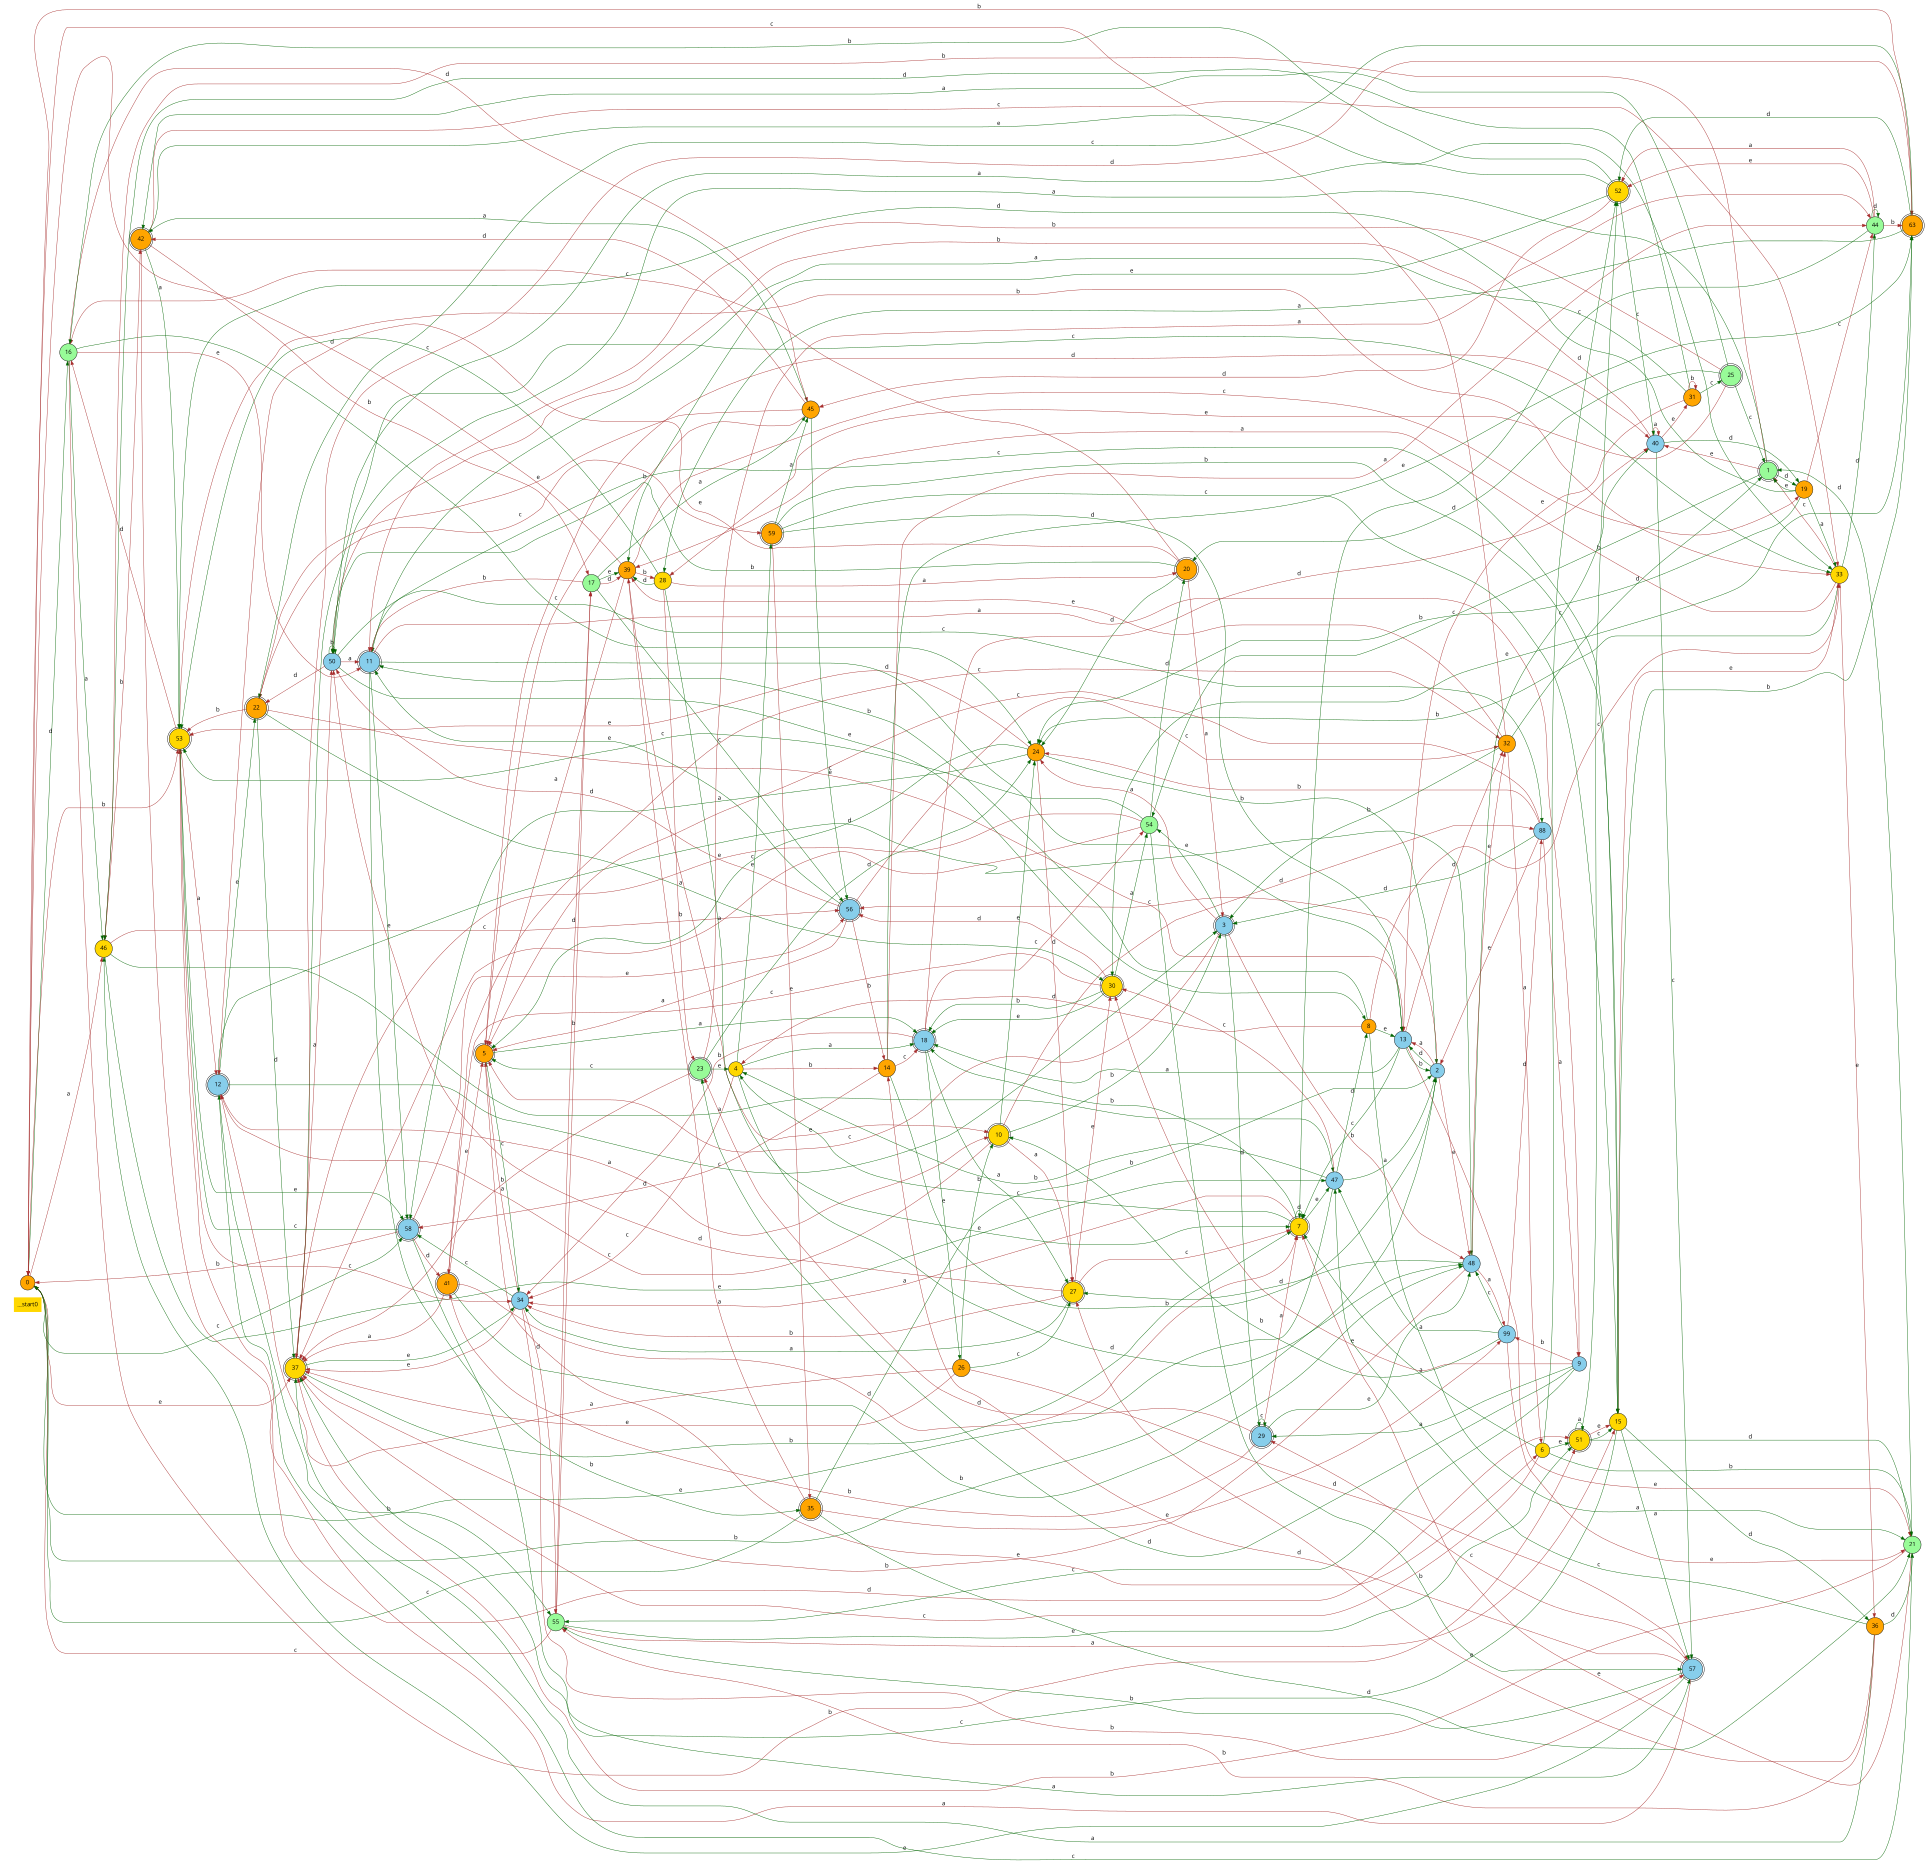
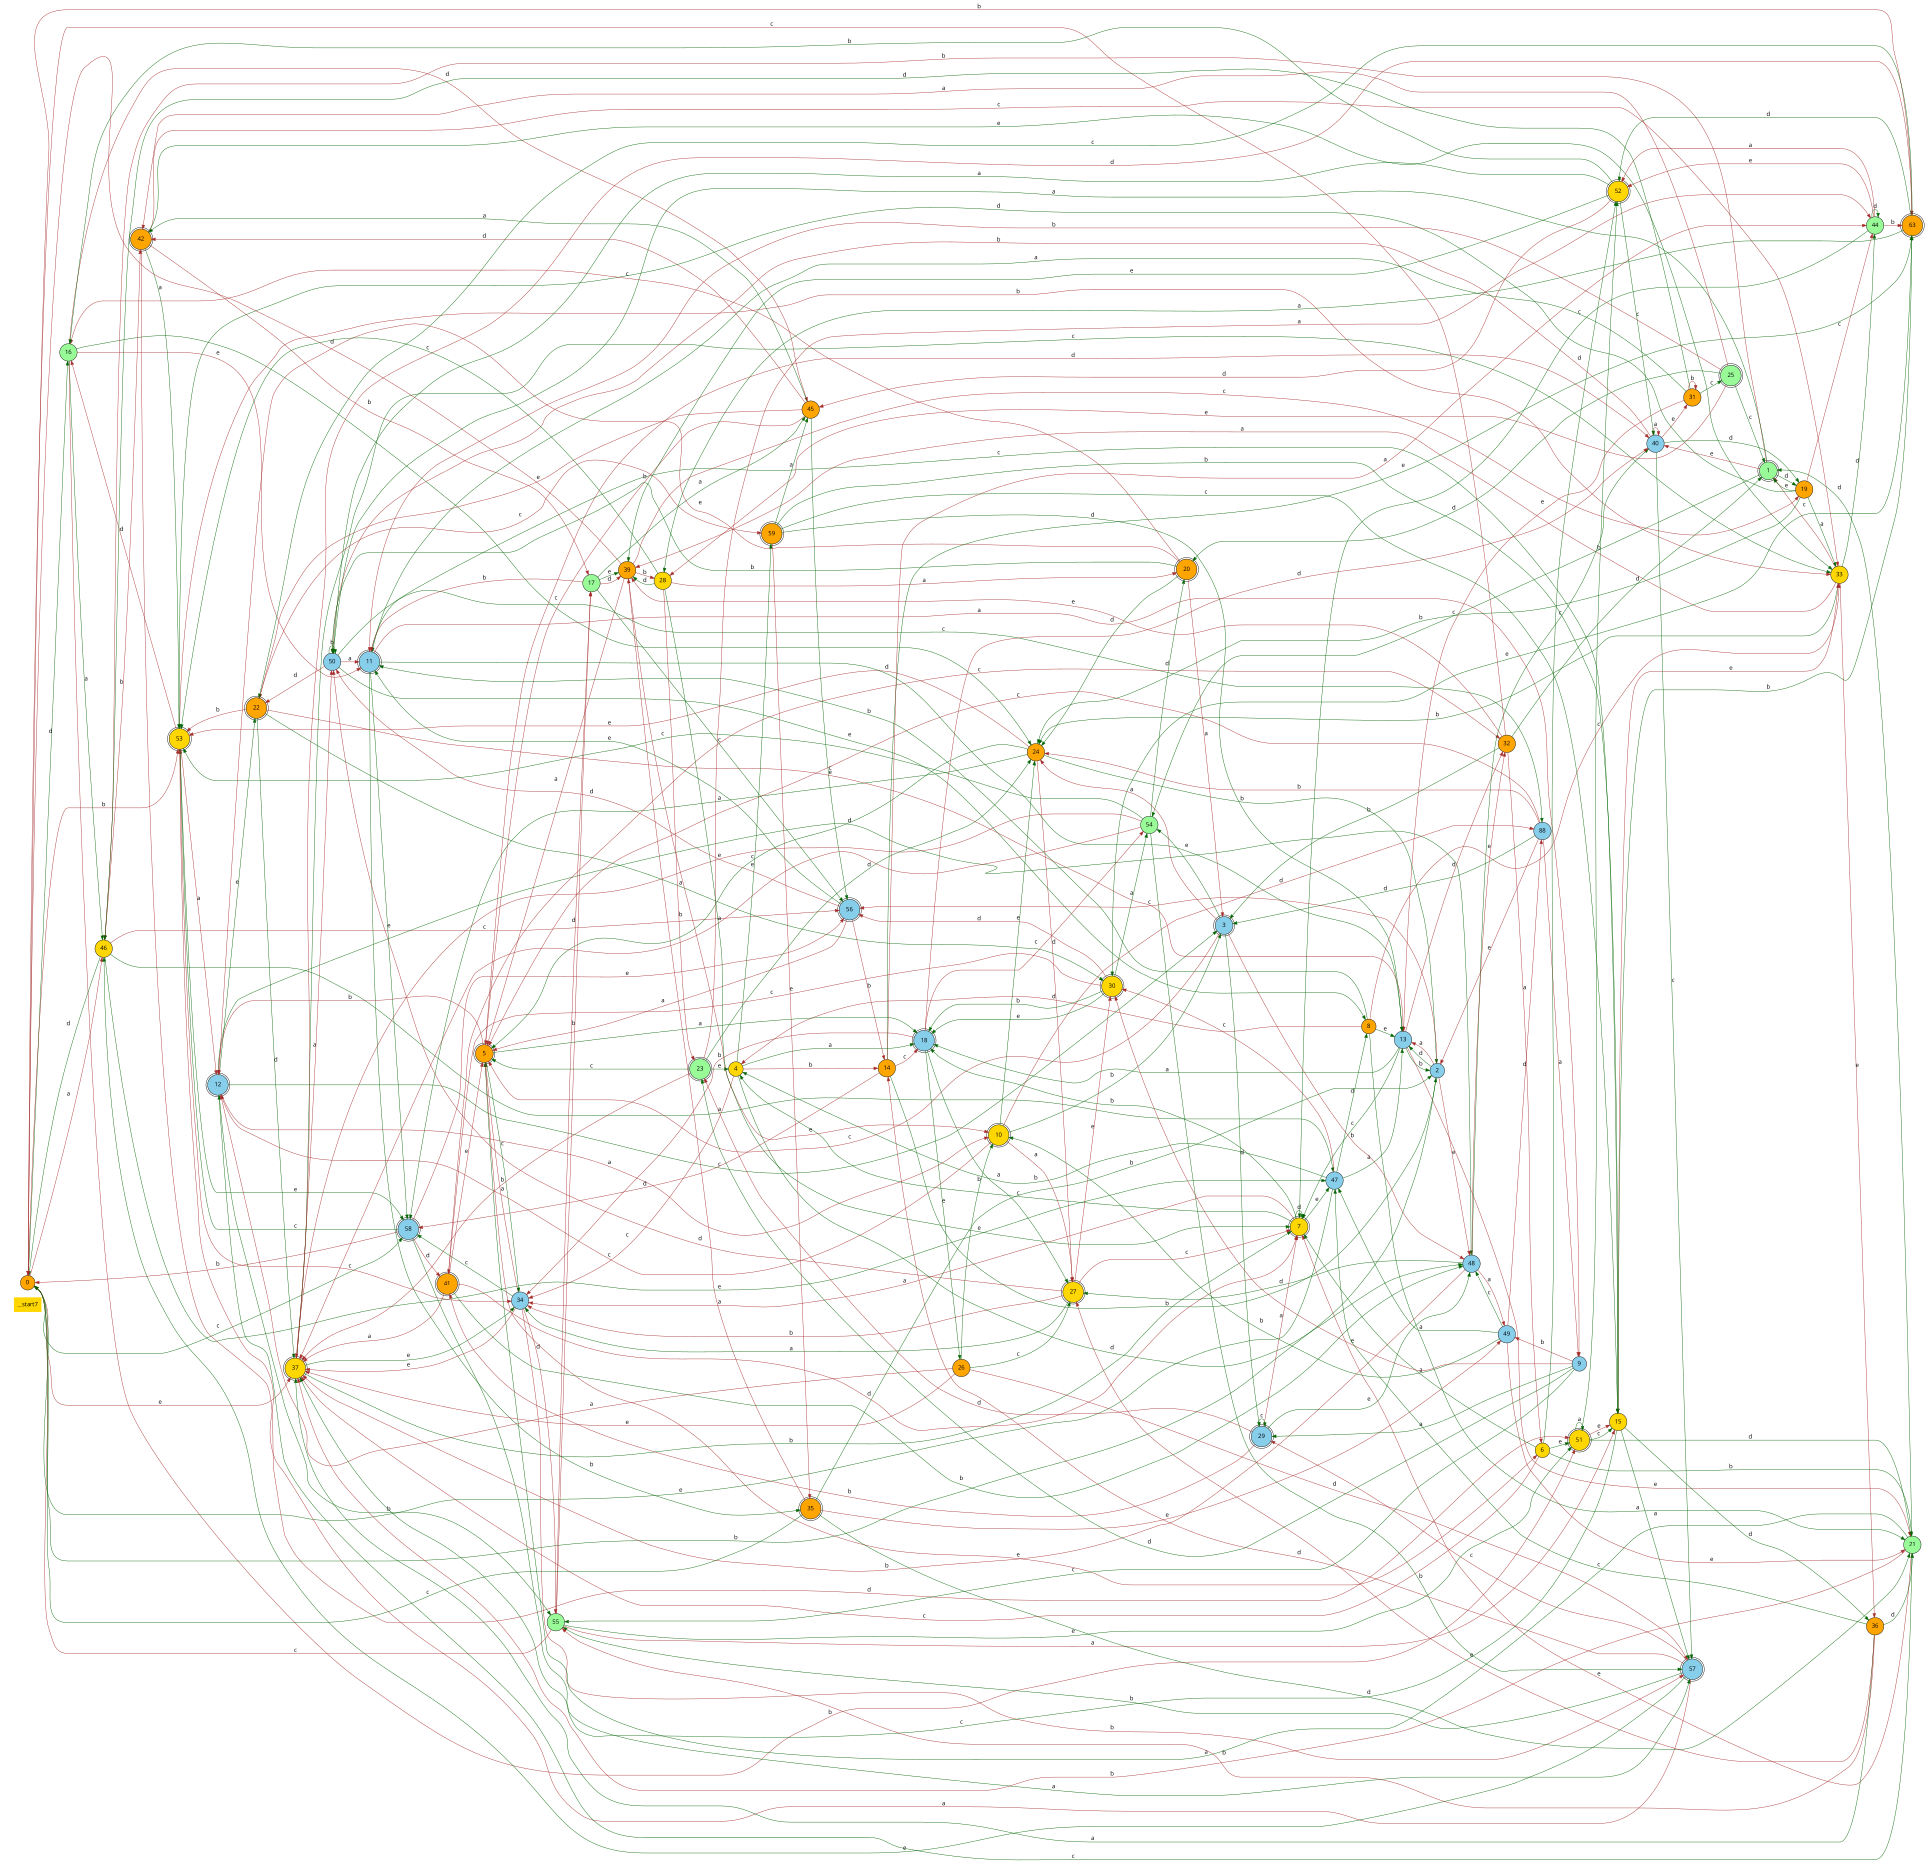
edge "25" -> "42": color darkgreen -> brown
edge "56" -> "32": removed, label "c"
edge "5" -> "12": added, label "b"
edge "46" -> "0": added, label "d"
edge "47" -> "2": now "47" -> "13"
node "__start0": label "__start0" -> "__start7"
node "99": label "99" -> "49"
edge "21" -> "5": added, label "a"
